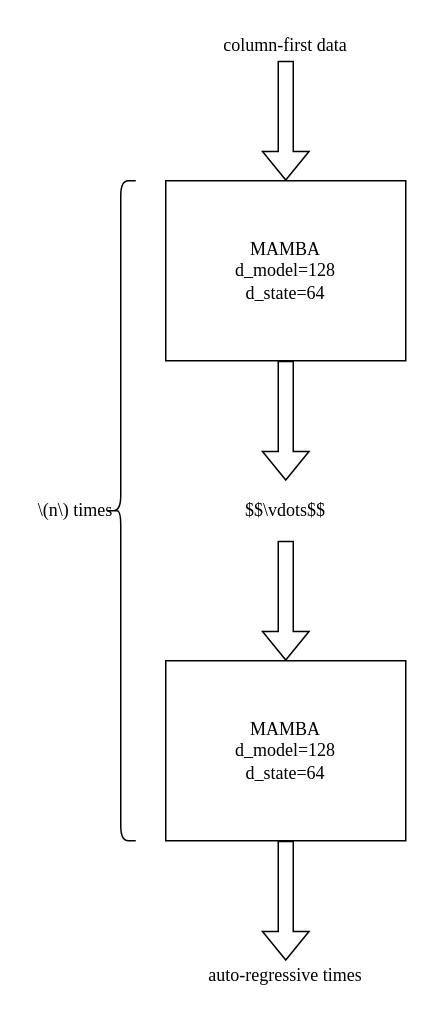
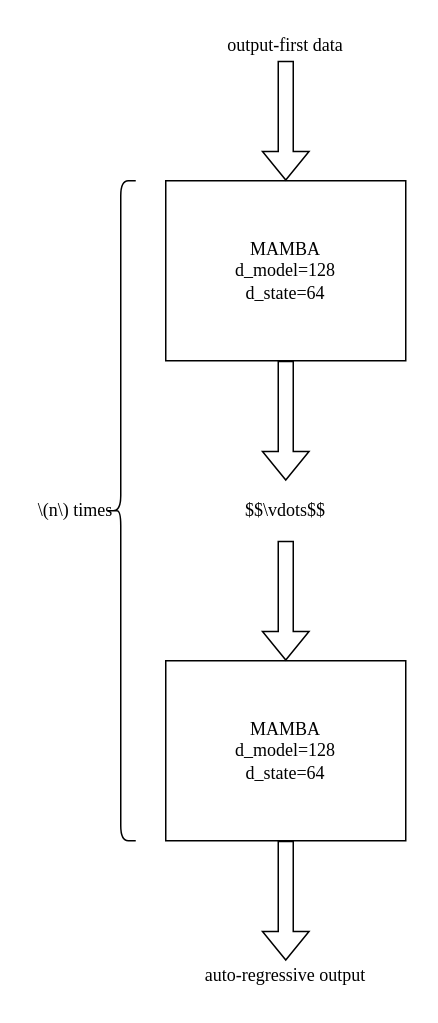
node "column-first data": label "column-first data" -> "output-first data"
node "auto-regressive times": label "auto-regressive times" -> "auto-regressive output"
